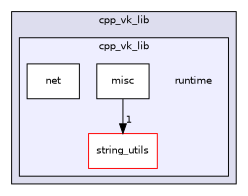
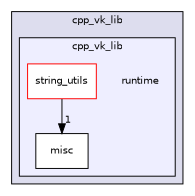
node "net": removed
edge "misc" -> "string_utils": reversed
